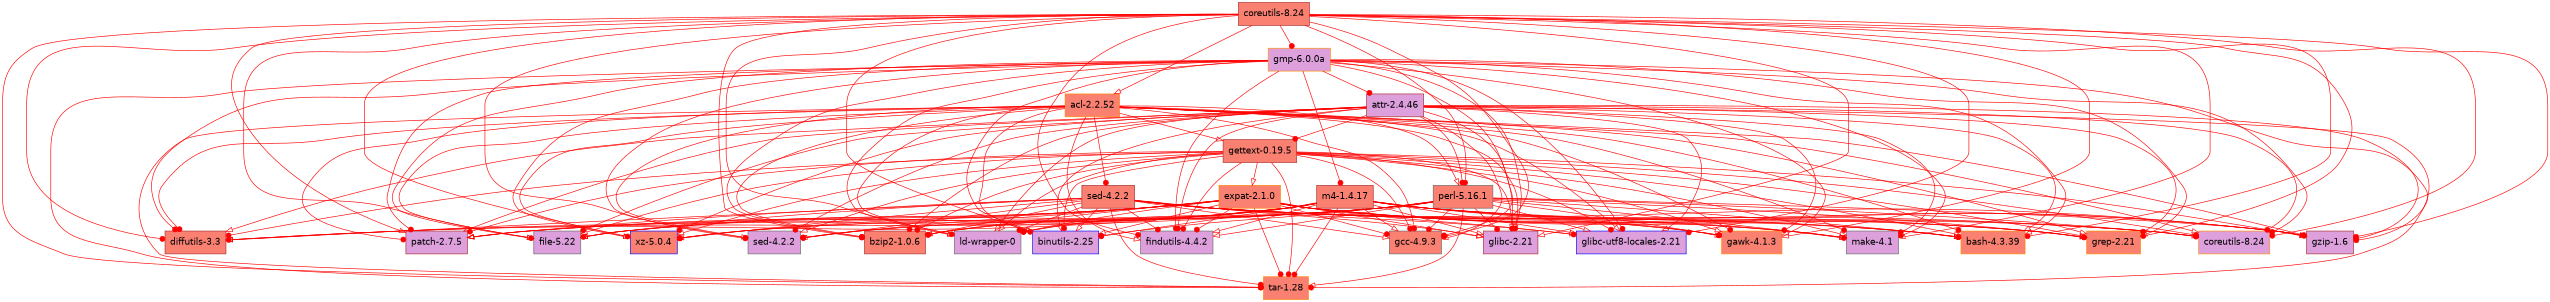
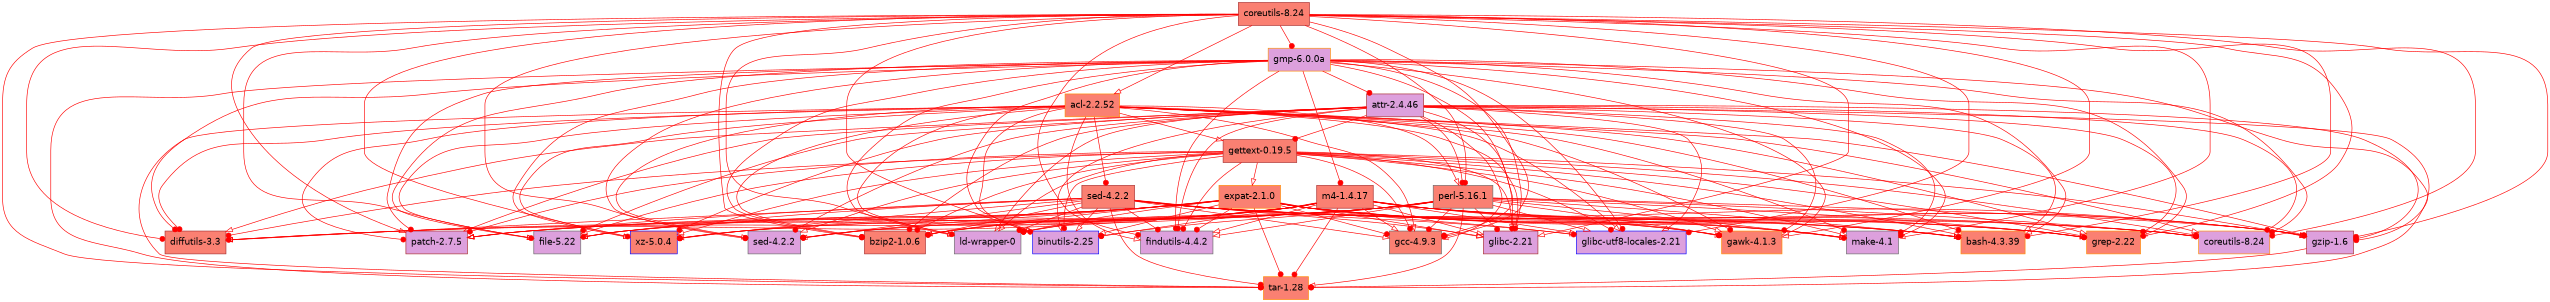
edge "acl-2.2.52" -> "gcc-4.9.3": arrowhead dot -> onormal
edge "gettext-0.19.5" -> "tar-1.28": now "gzip-1.6" -> "tar-1.28"
node "grep-2.21": label "grep-2.21" -> "grep-2.22"
